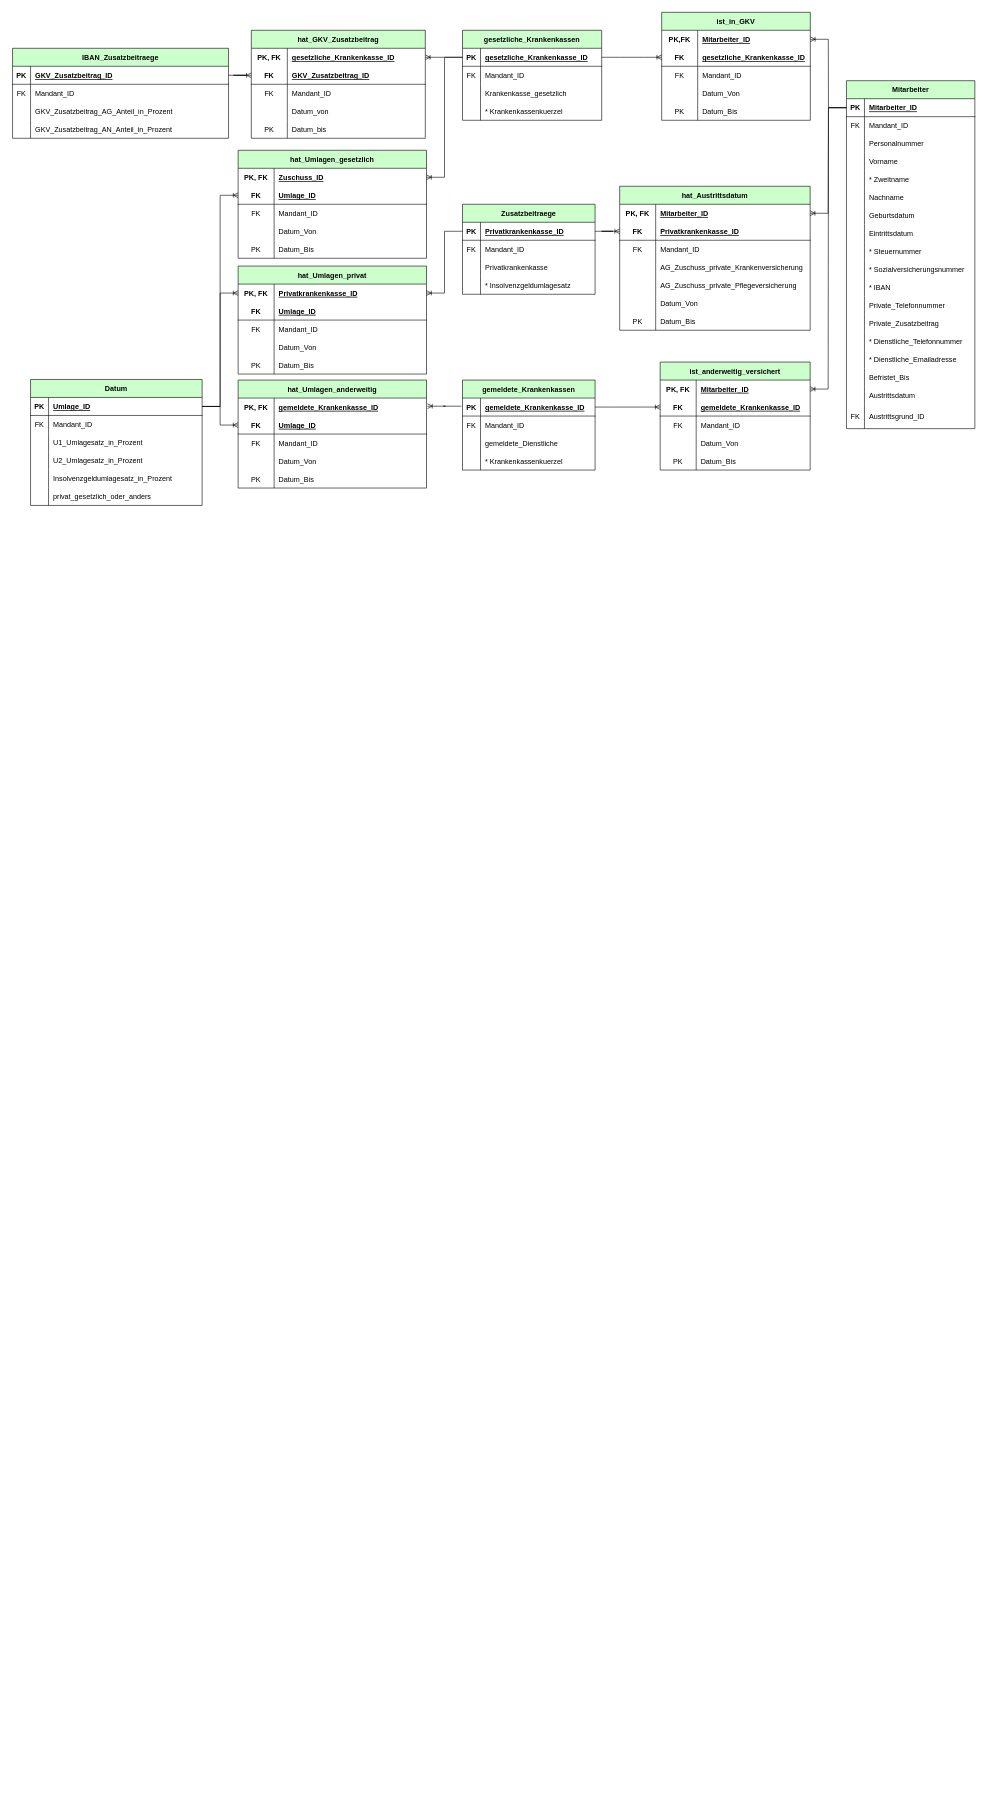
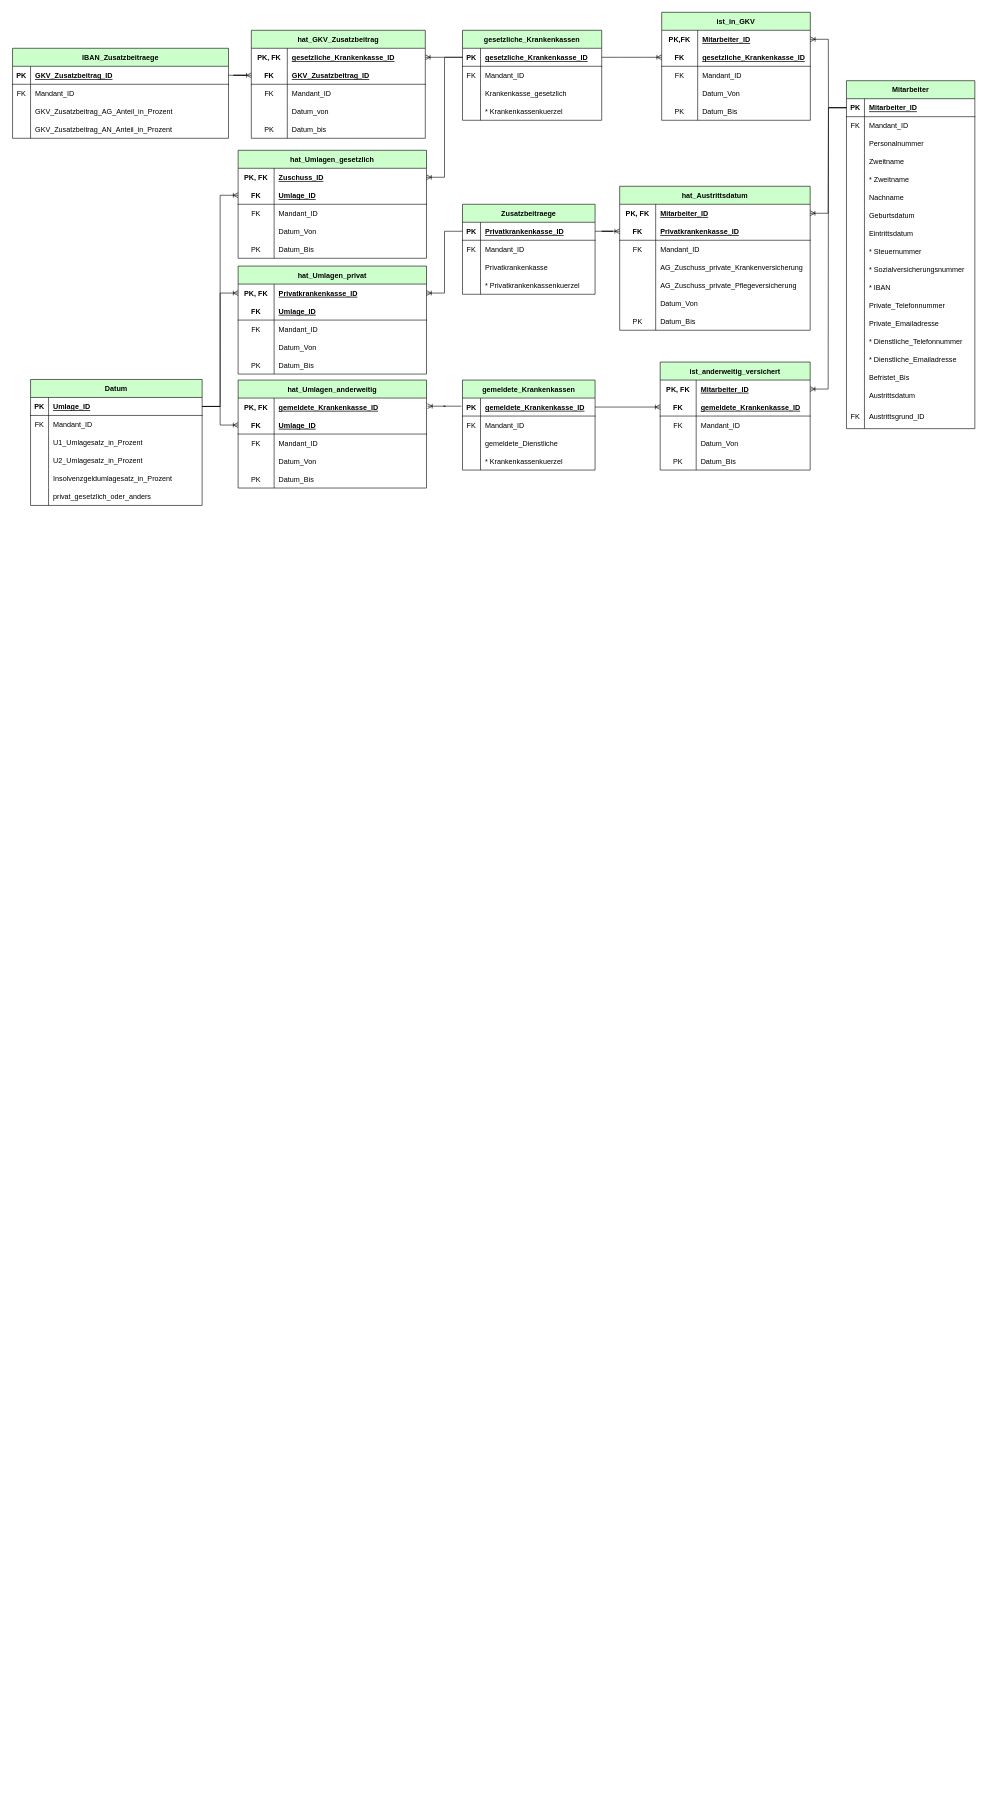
node "Vorname": label "Vorname" -> "Zweitname"
node "* Insolvenzgeldumlagesatz": label "* Insolvenzgeldumlagesatz" -> "* Privatkrankenkassenkuerzel"
node "Private_Zusatzbeitrag": label "Private_Zusatzbeitrag" -> "Private_Emailadresse"
